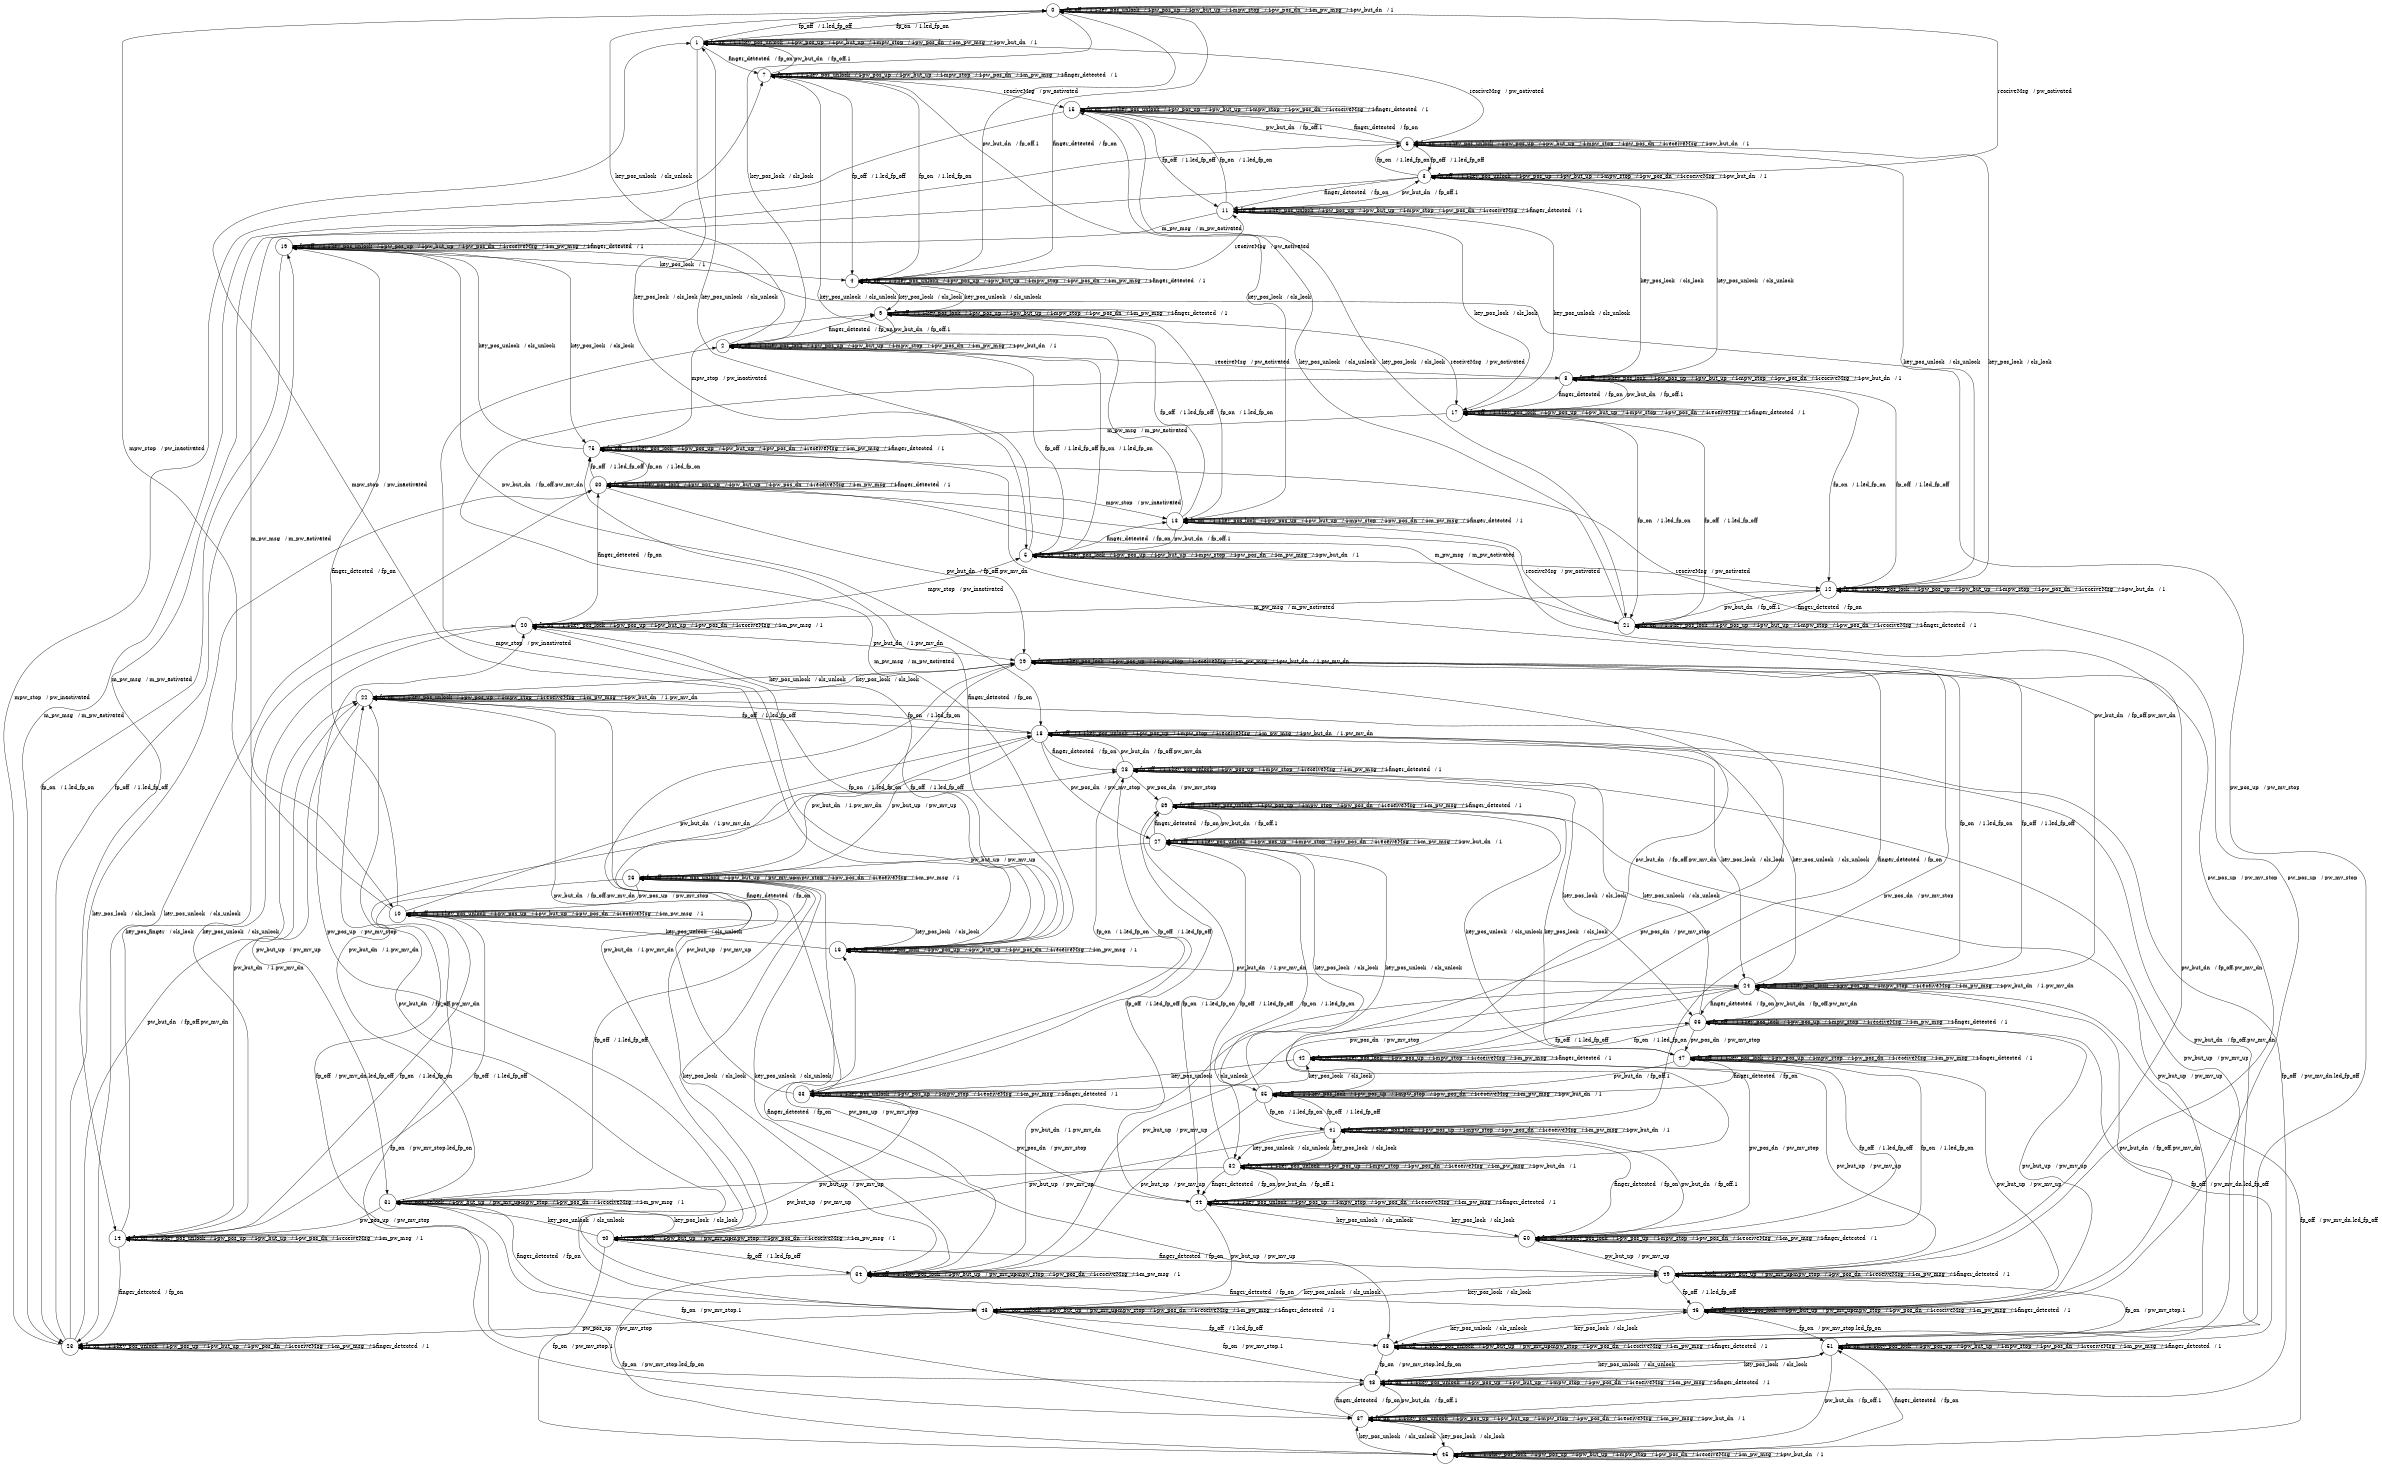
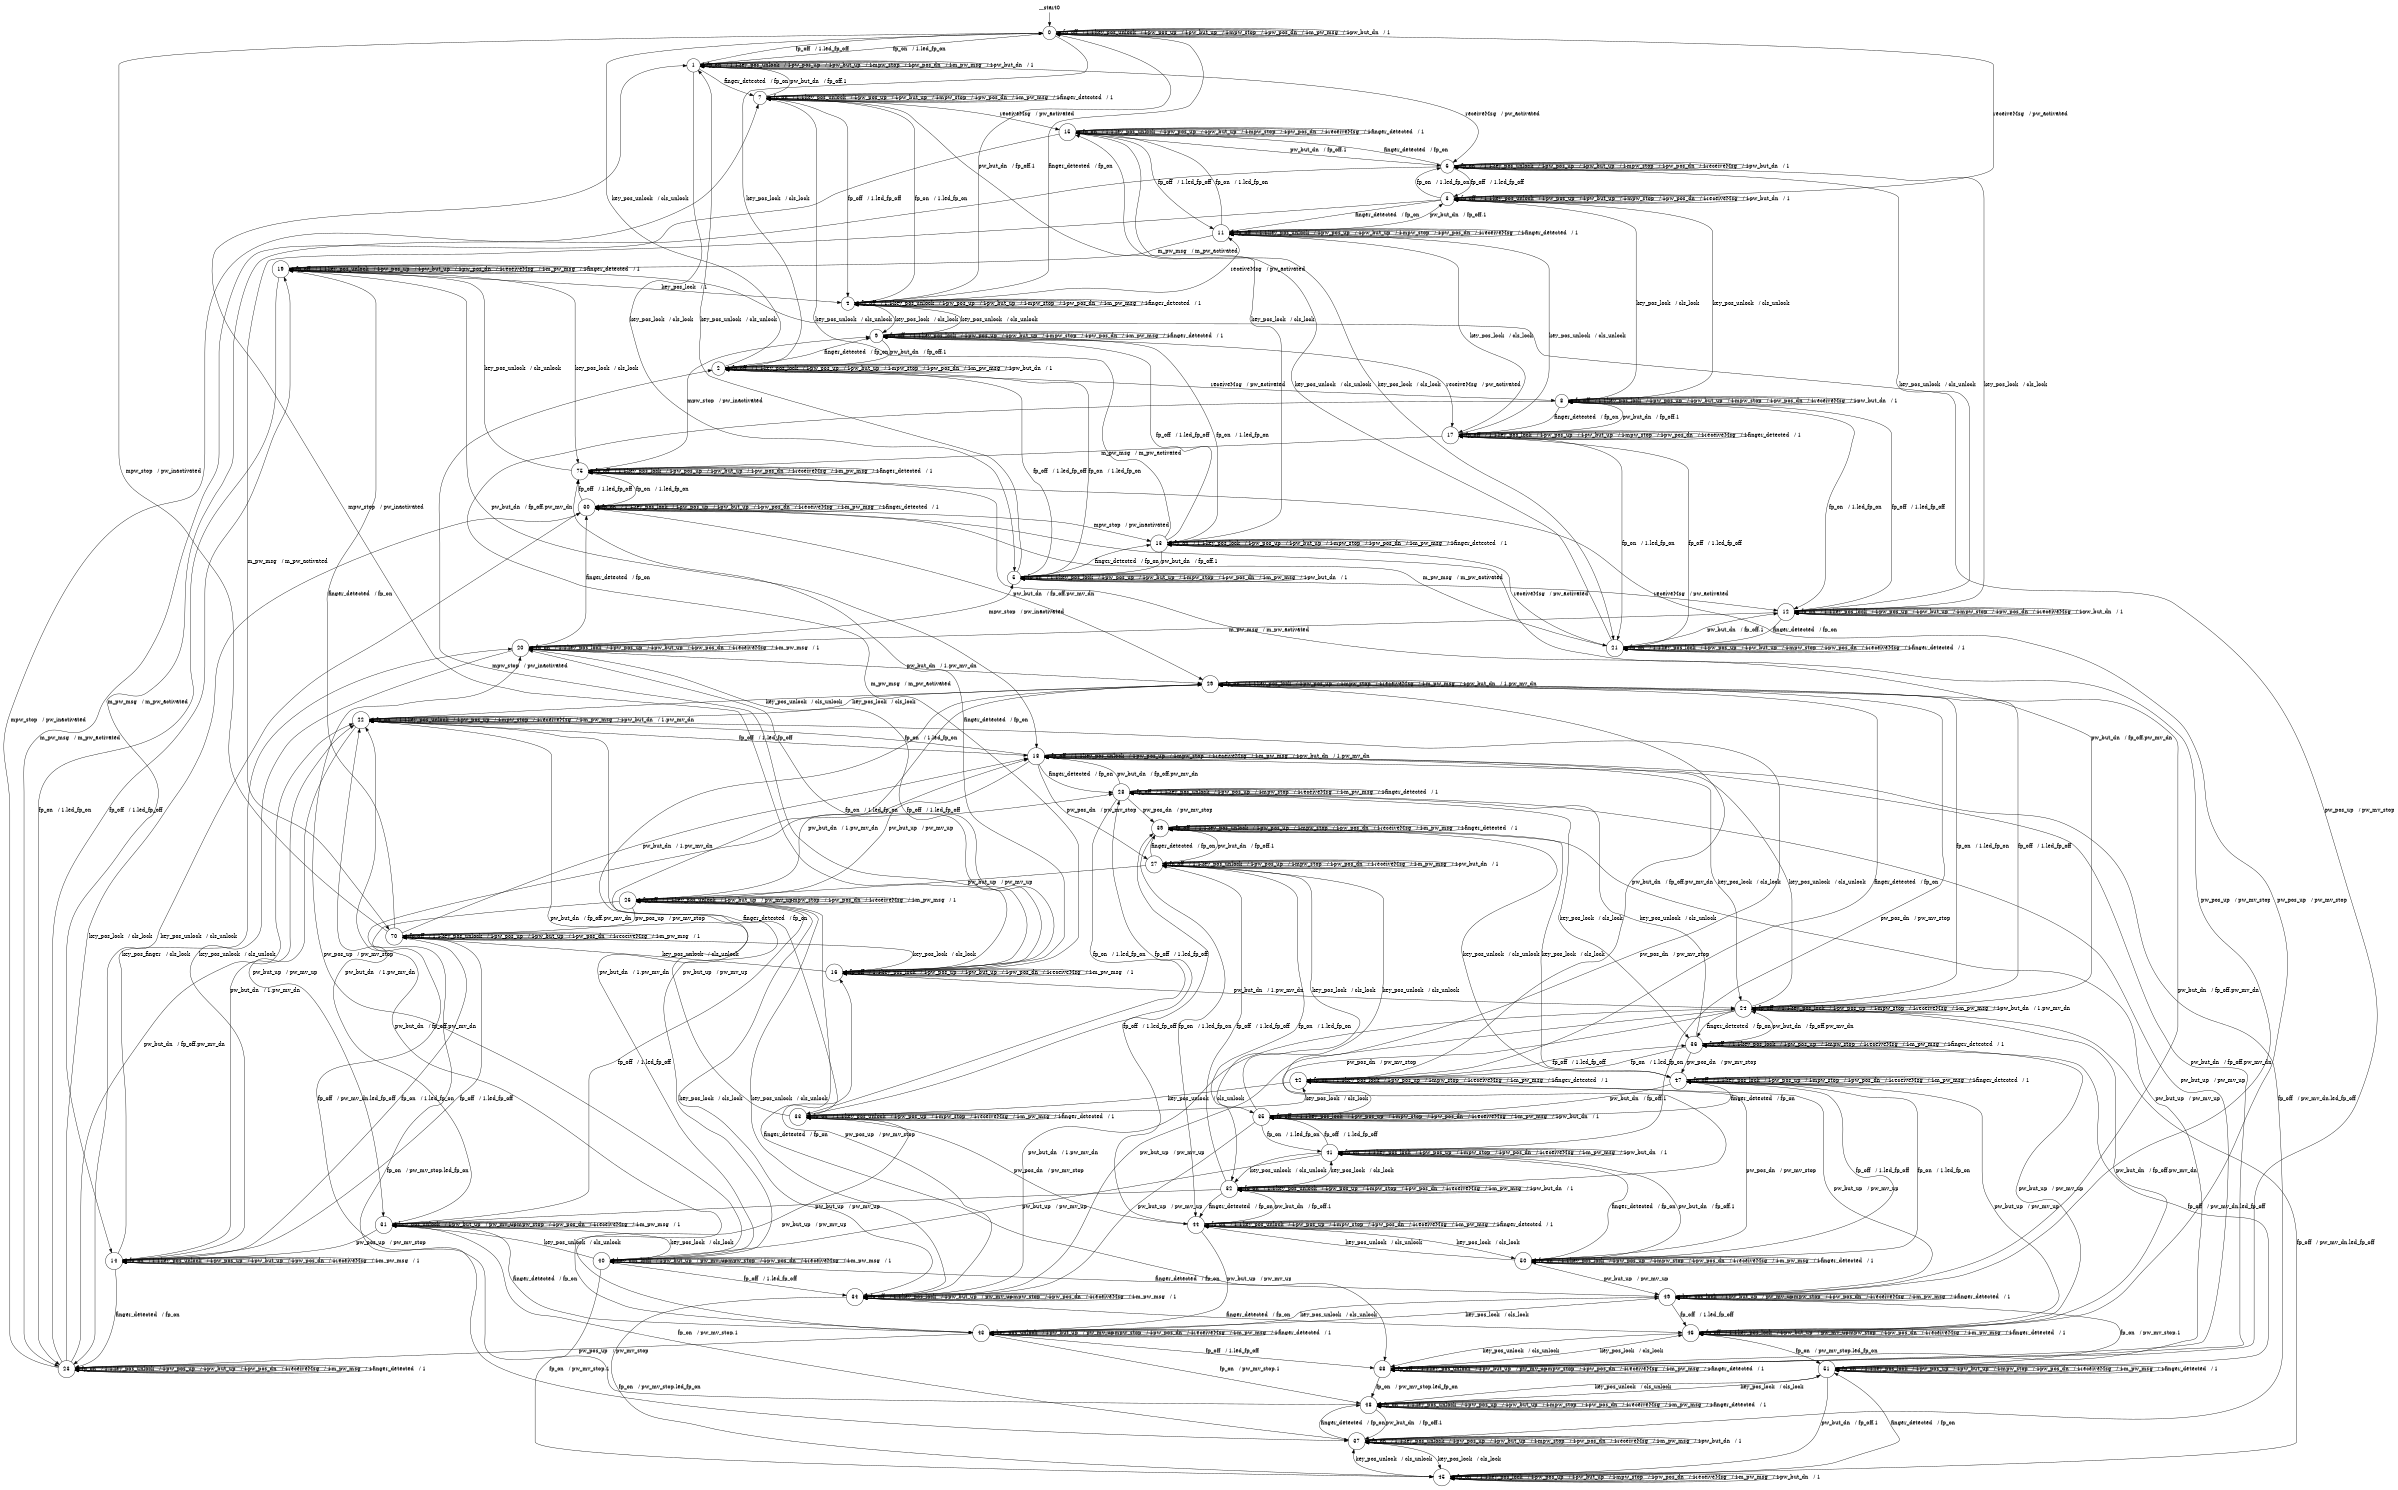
node "__start0": added
node "10": label "10" -> "70"
